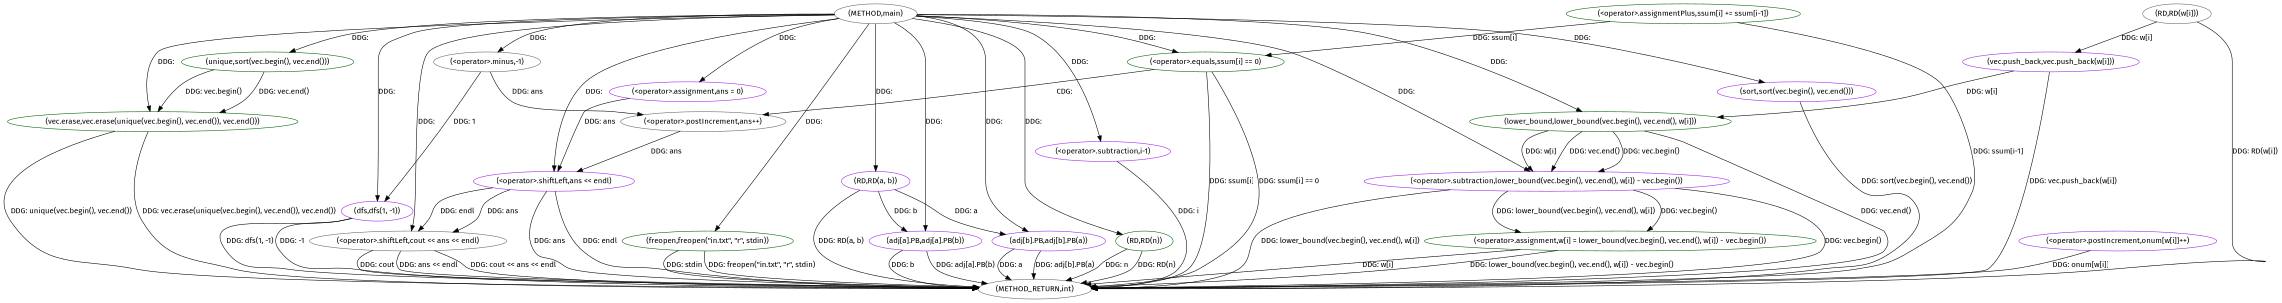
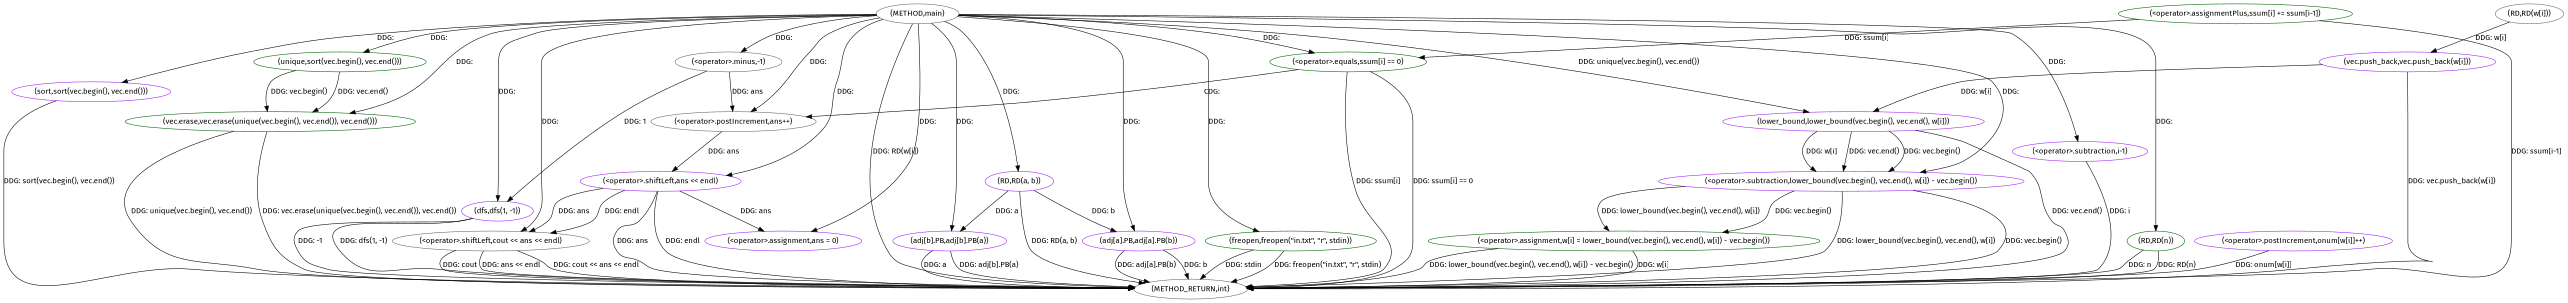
edge "(METHOD,main)" -> "(<operator>.postIncrement,ans++)": added, label "DDG:"
edge "(METHOD,main)" -> "(lower_bound,lower_bound(vec.begin(), vec.end(), w[i]))": label "DDG: " -> "DDG: unique(vec.begin(), vec.end())"
edge "(<operator>.assignment,ans = 0)" -> "(<operator>.shiftLeft,ans << endl)": reversed
node "(lower_bound,lower_bound(vec.begin(), vec.end(), w[i]))": color darkgreen -> purple
edge "(RD,RD(w[i]))" -> "(METHOD_RETURN,int)": now "(METHOD,main)" -> "(METHOD_RETURN,int)"
